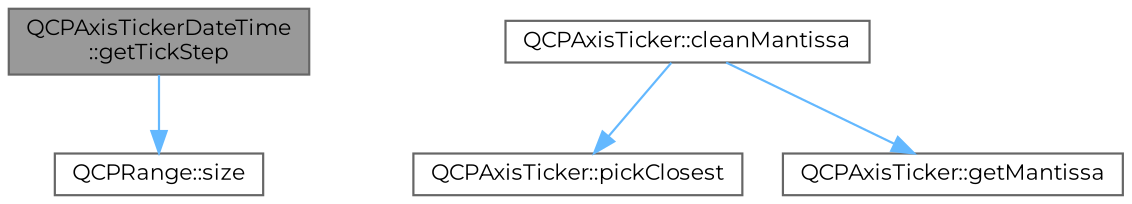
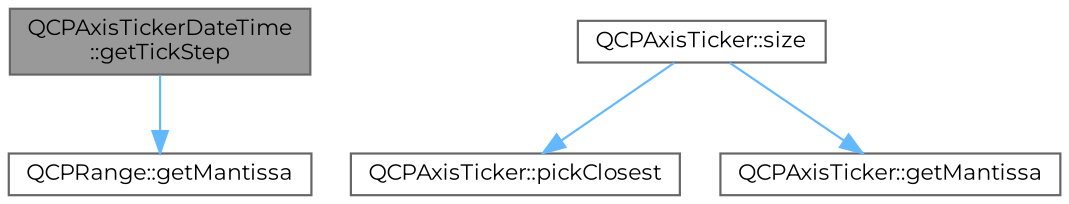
node "QCPAxisTicker::cleanMantissa": label "QCPAxisTicker::cleanMantissa" -> "QCPAxisTicker::size"
node "QCPRange::size": label "QCPRange::size" -> "QCPRange::getMantissa"
